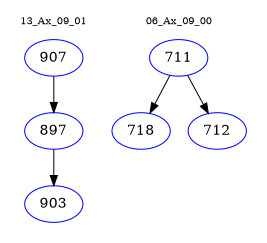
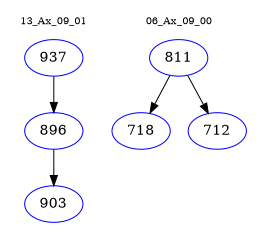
node "907": label "907" -> "937"
node "711": label "711" -> "811"
node "897": label "897" -> "896"
